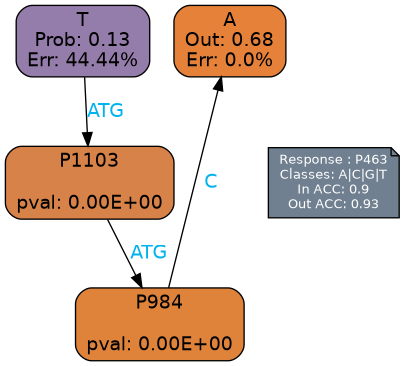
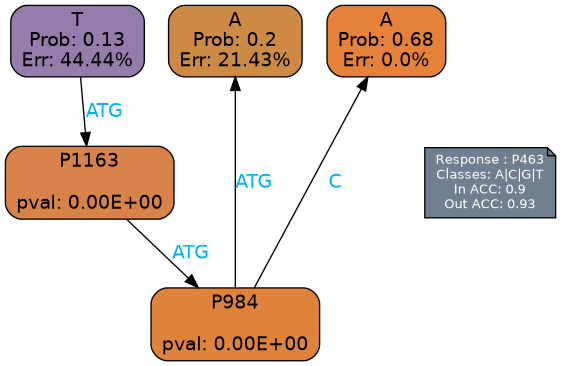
node "A Out: 0.68 Err: 0.0%": label "A Out: 0.68 Err: 0.0%" -> "A Prob: 0.68 Err: 0.0%"
node "A Prob: 0.2 Err: 21.43%": added
node "P1103 pval: 0.00E+00": label "P1103 pval: 0.00E+00" -> "P1163 pval: 0.00E+00"
